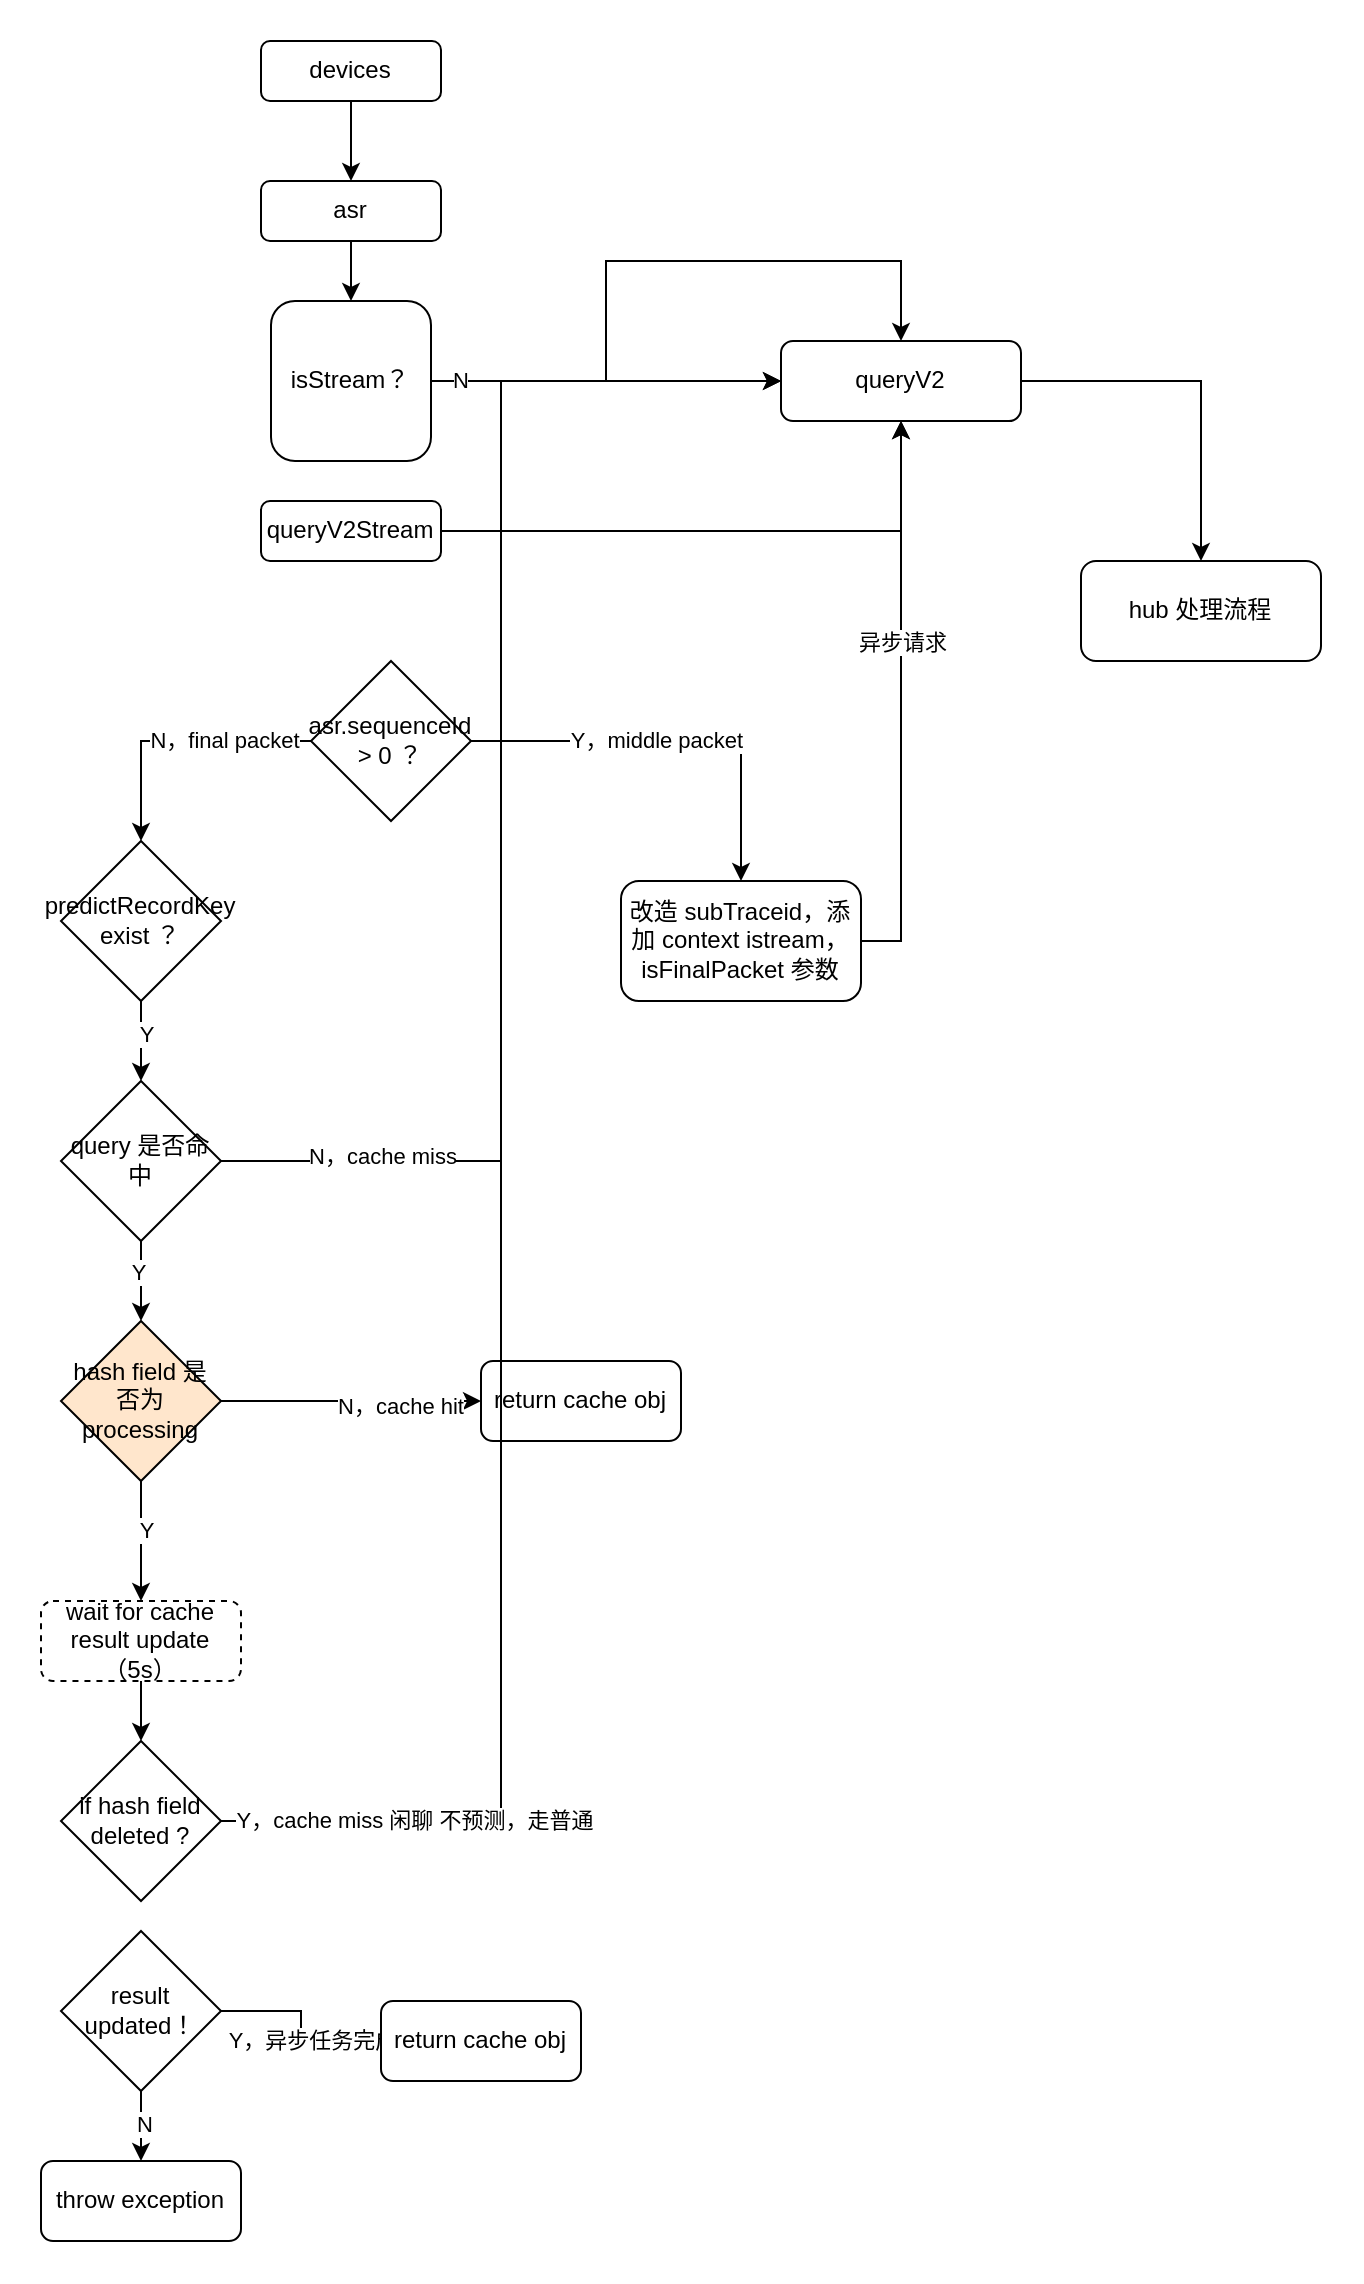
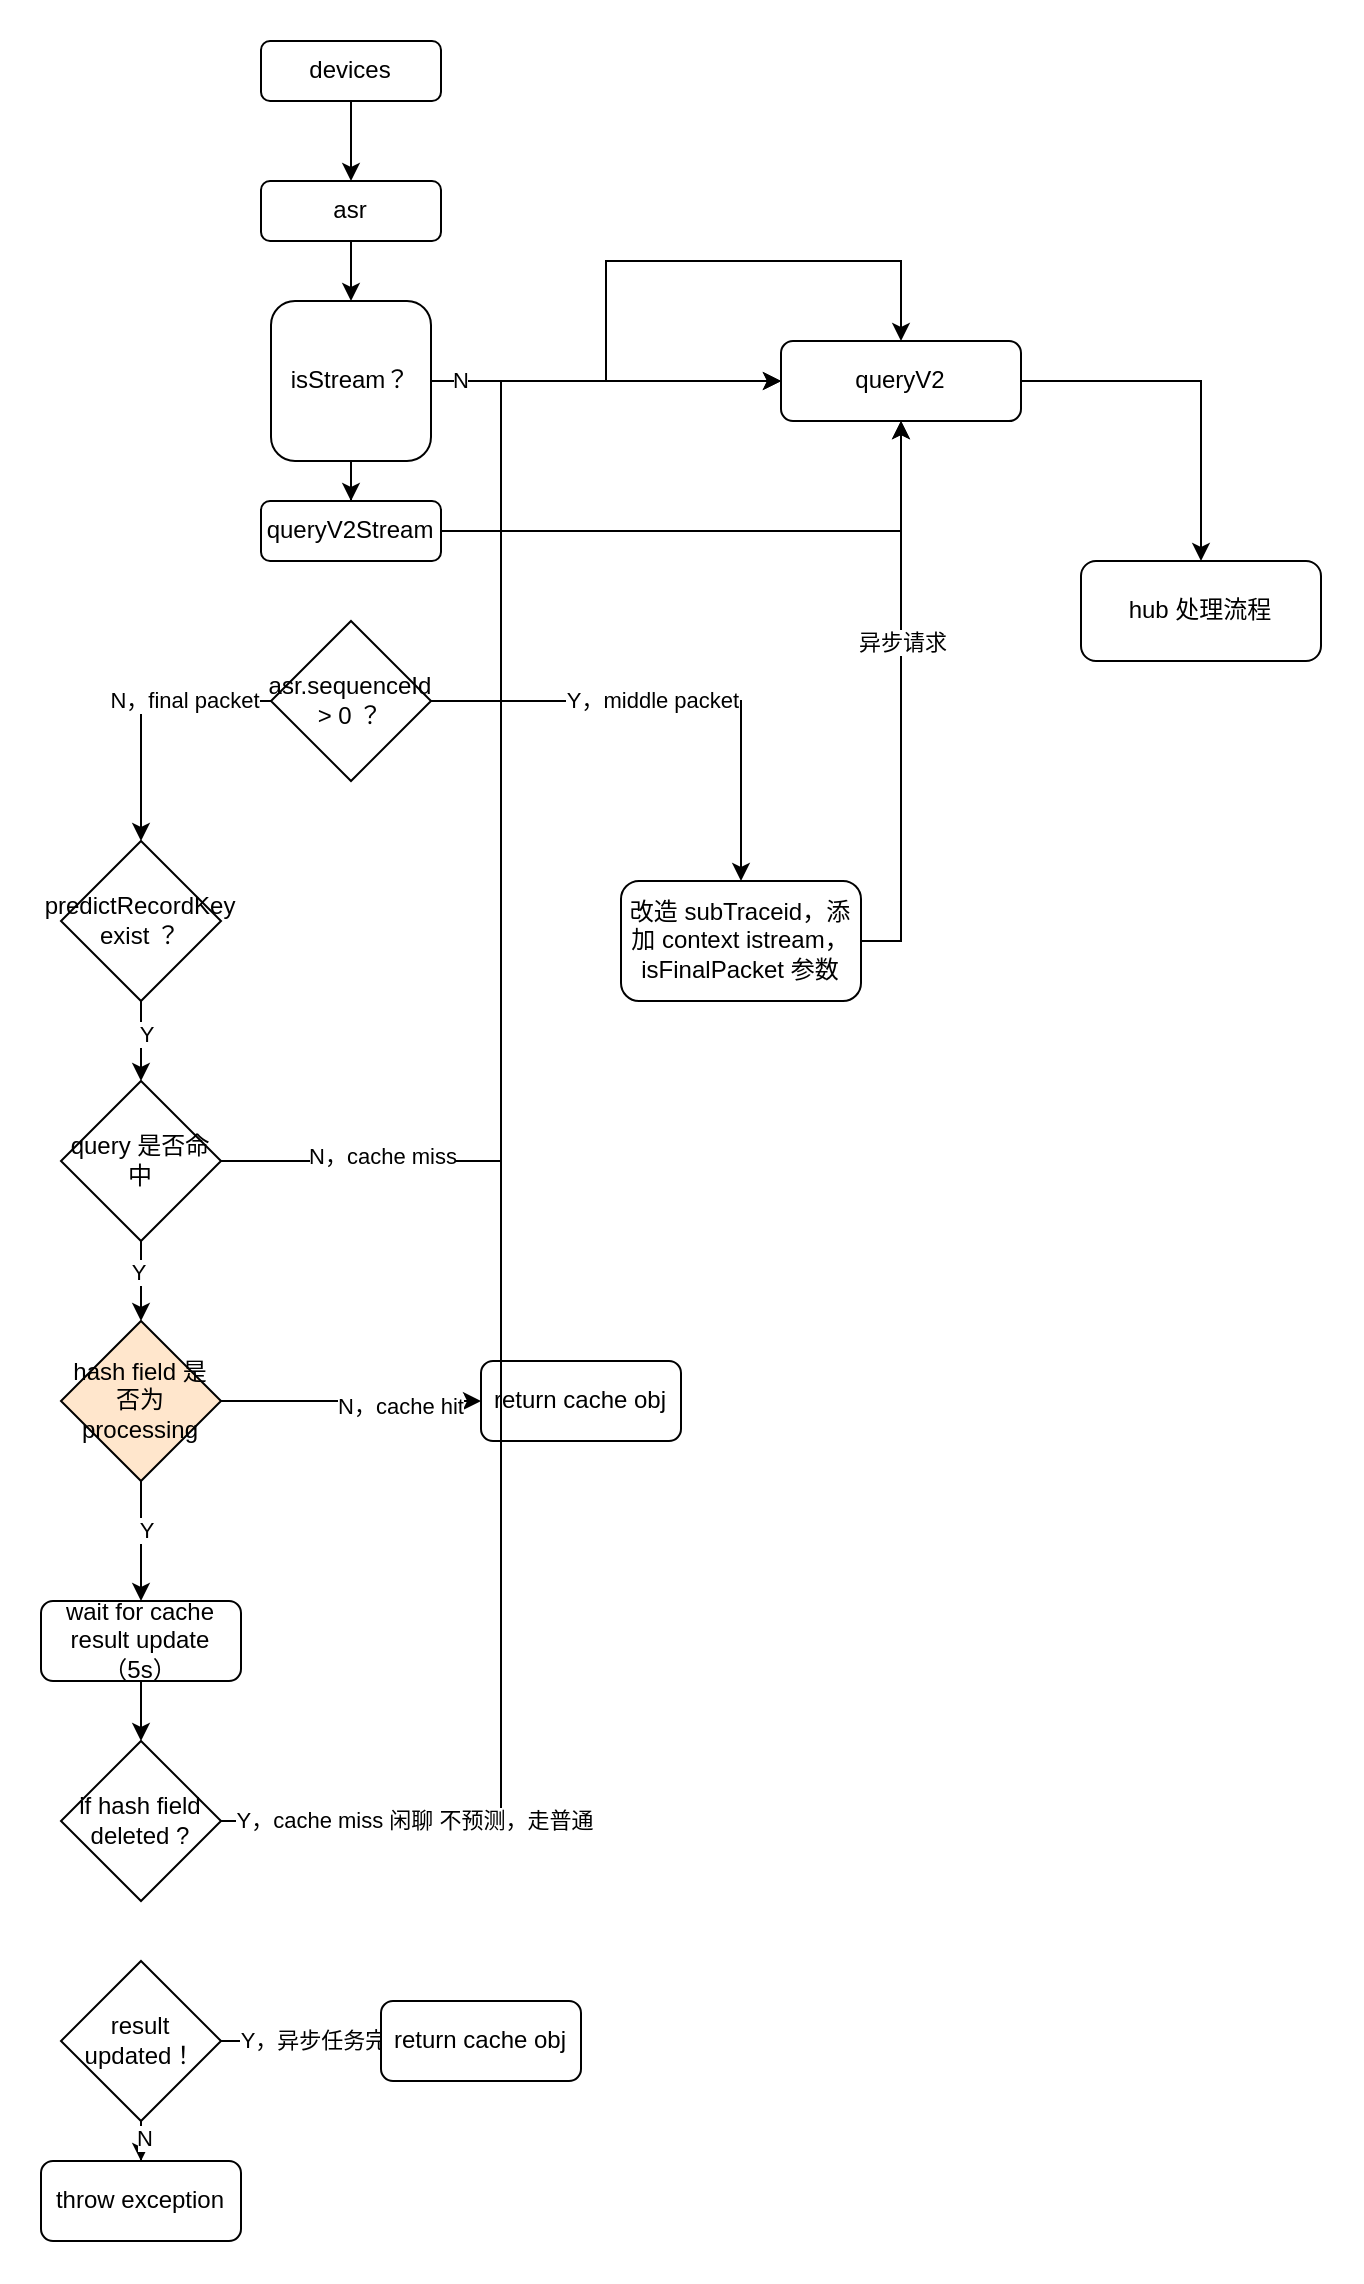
edge "isStream？" -> "queryV2Stream": added
node "asr.sequenceId > 0 ？": moved (391, 741) -> (351, 701)
node "wait for cache result update （5s）": style dashed -> solid
node "result updated！": moved (141, 2011) -> (141, 2041)
